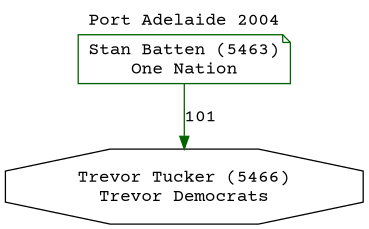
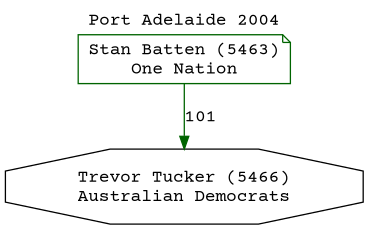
node "Trevor Tucker (5466) Trevor Democrats": label "Trevor Tucker (5466) Trevor Democrats" -> "Trevor Tucker (5466) Australian Democrats"
